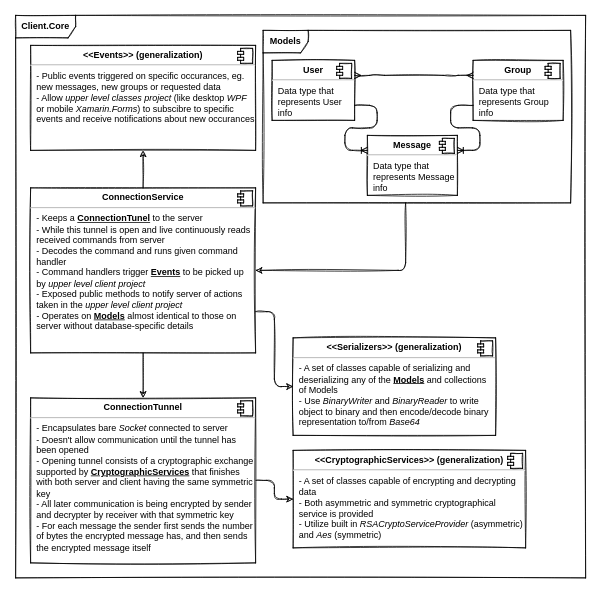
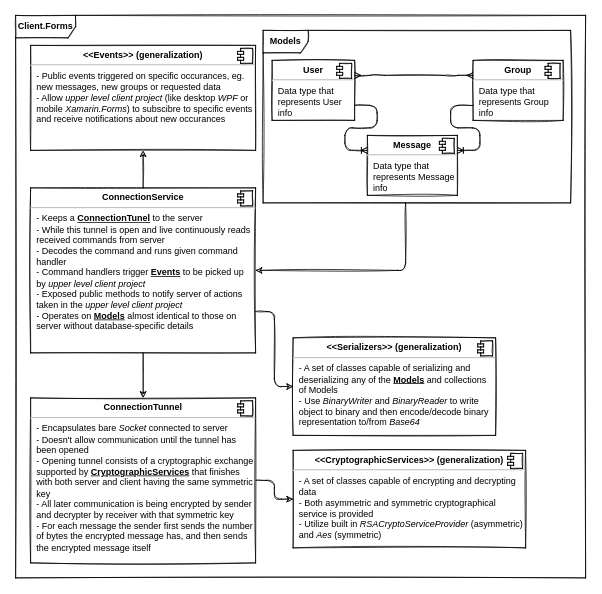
node "Client.Core": label "Client.Core" -> "Client.Forms"
node "<<Events>> (generalization) - Public events triggered on specific occurances, eg. new messages, new groups or requested data - Allow upper level classes project (like desktop WPF or mobile Xamarin.Forms) to subscibre to specific events and receive notifications about new occurances": label "<<Events>> (generalization) - Public events triggered on specific occurances, eg. new messages, new groups or requested data - Allow upper level classes project (like desktop WPF or mobile Xamarin.Forms) to subscibre to specific events and receive notifications about new occurances" -> "<<Events>> (generalization) - Public events triggered on specific occurances, eg. new messages, new groups or requested data - Allow upper level client project (like desktop WPF or mobile Xamarin.Forms) to subscibre to specific events and receive notifications about new occurances"
